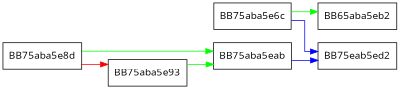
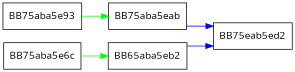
edge "BB75aba5e6c" -> "BB75eab5ed2": now "BB65aba5eb2" -> "BB75eab5ed2"
node "BB75aba5e8d": removed
